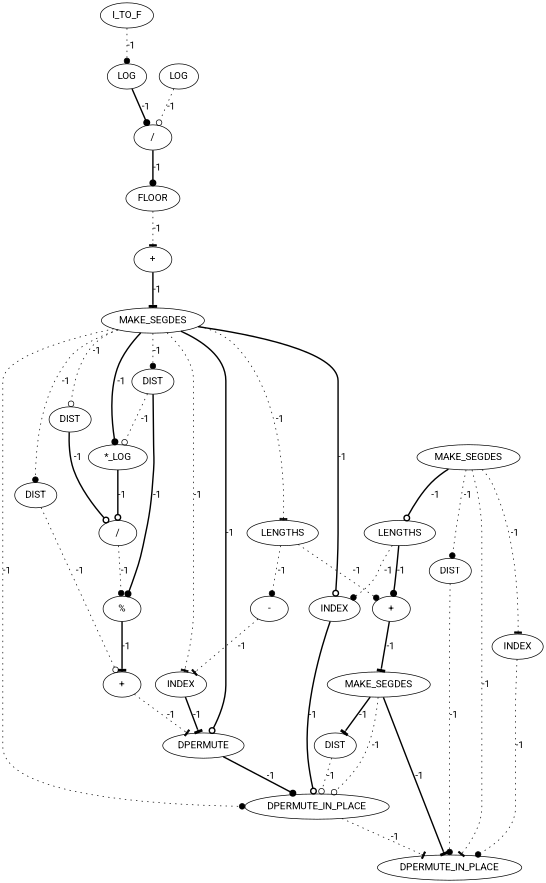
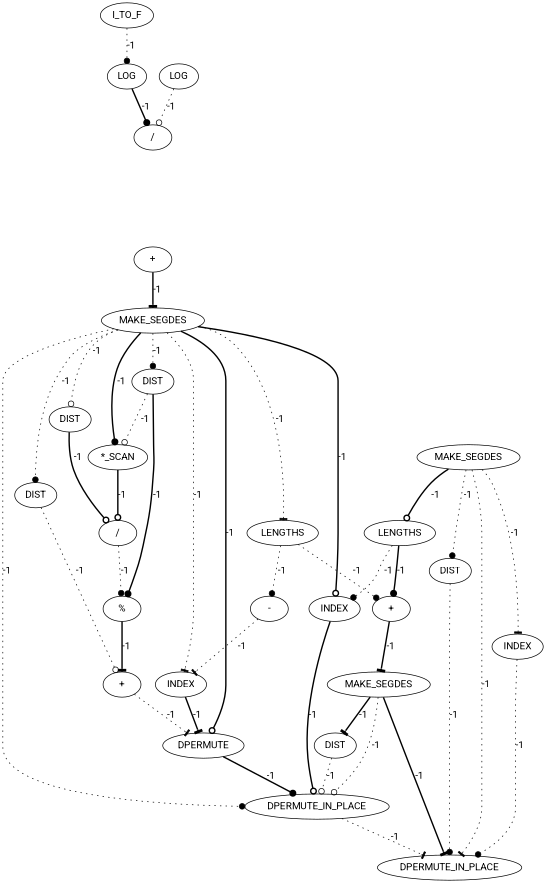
node "FLOOR": removed
node "*_LOG": label "*_LOG" -> "*_SCAN"
